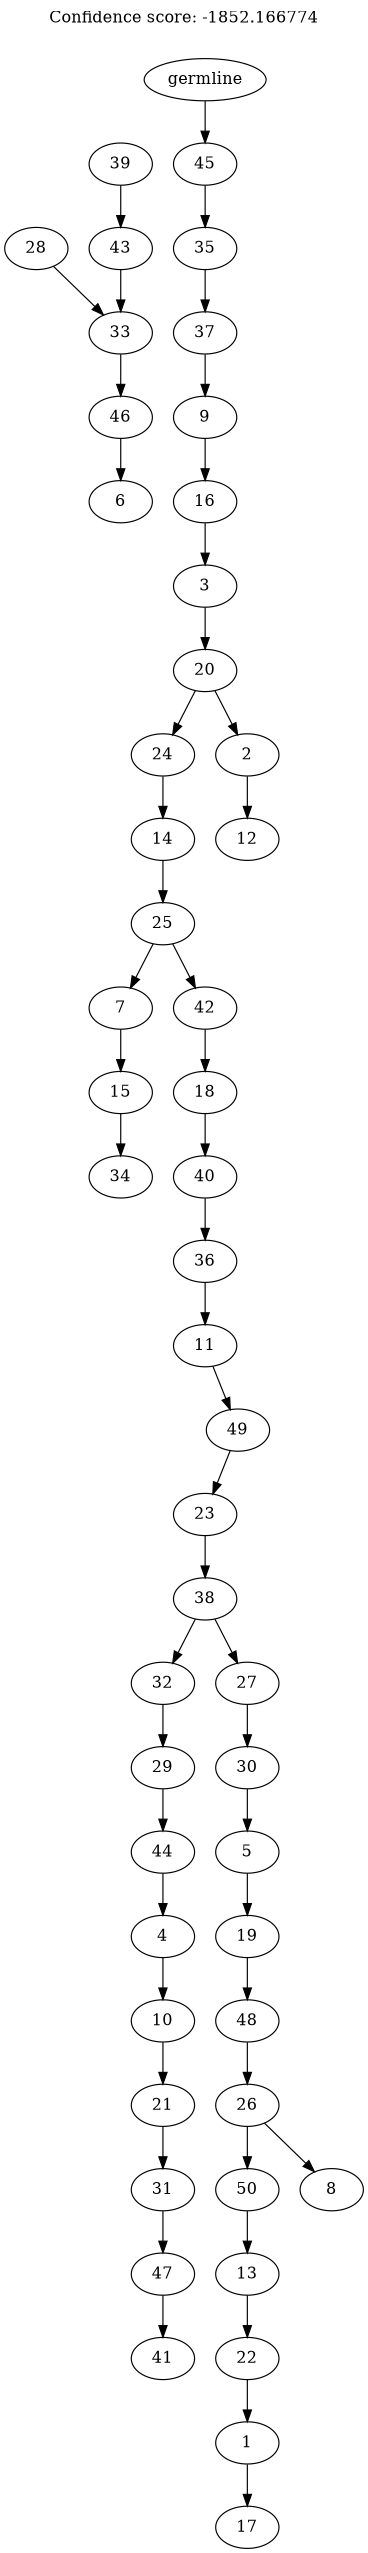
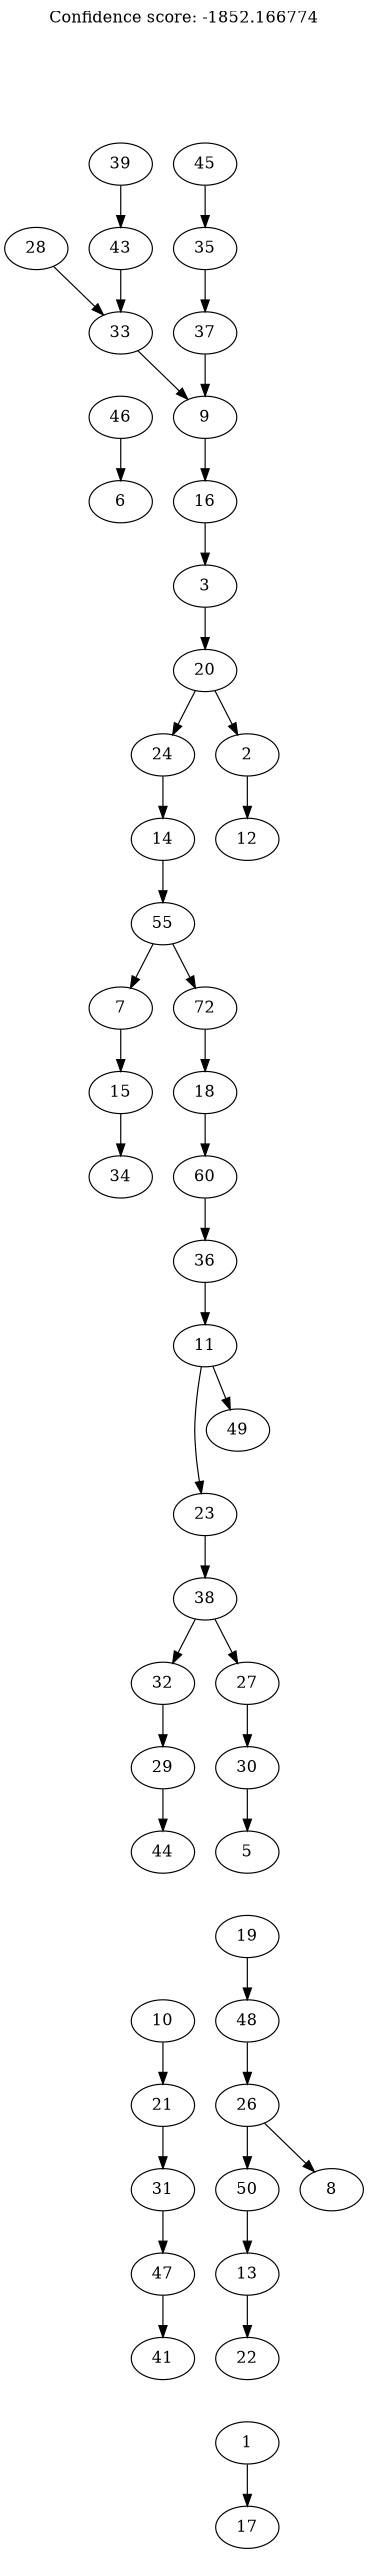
node "germline": removed
edge "33" -> "46": now "33" -> "9"
node "25": label "25" -> "55"
node "42": label "42" -> "72"
node "40": label "40" -> "60"
edge "49" -> "23": now "11" -> "23"
edge "5" -> "19": removed
node "4": removed
edge "22" -> "1": removed
